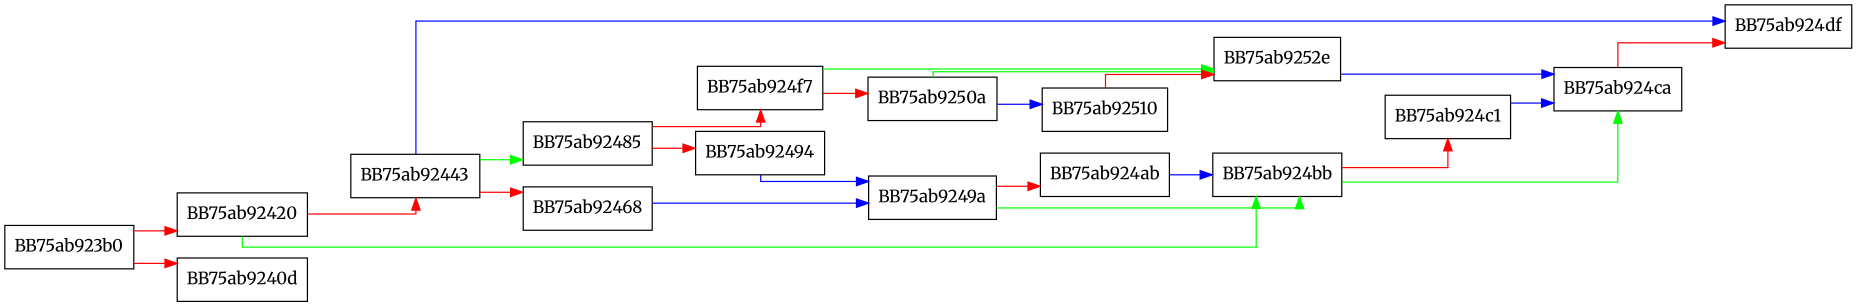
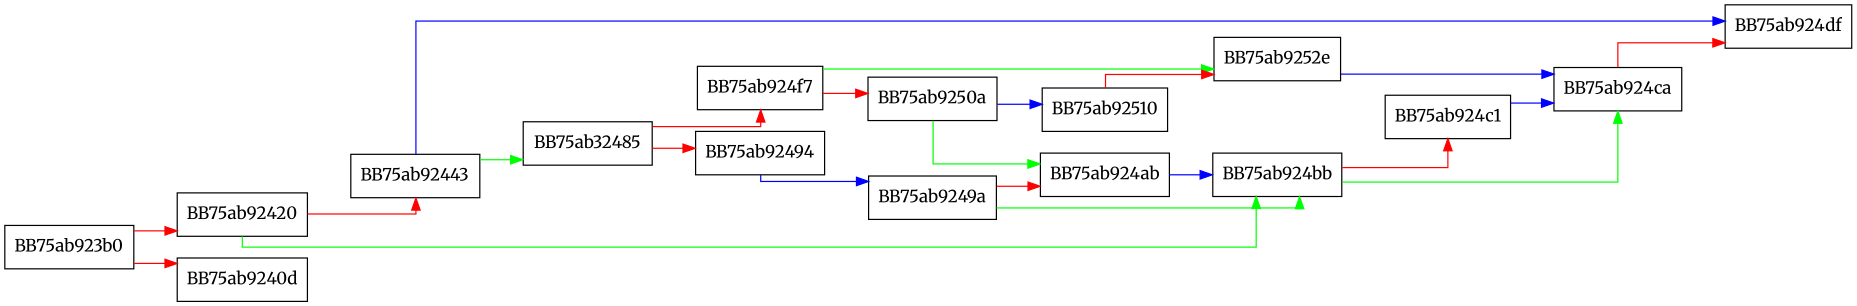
edge "BB75ab9250a" -> "BB75ab9252e": now "BB75ab9250a" -> "BB75ab924ab"
node "BB75ab92485": label "BB75ab92485" -> "BB75ab32485"
node "BB75ab92468": removed
